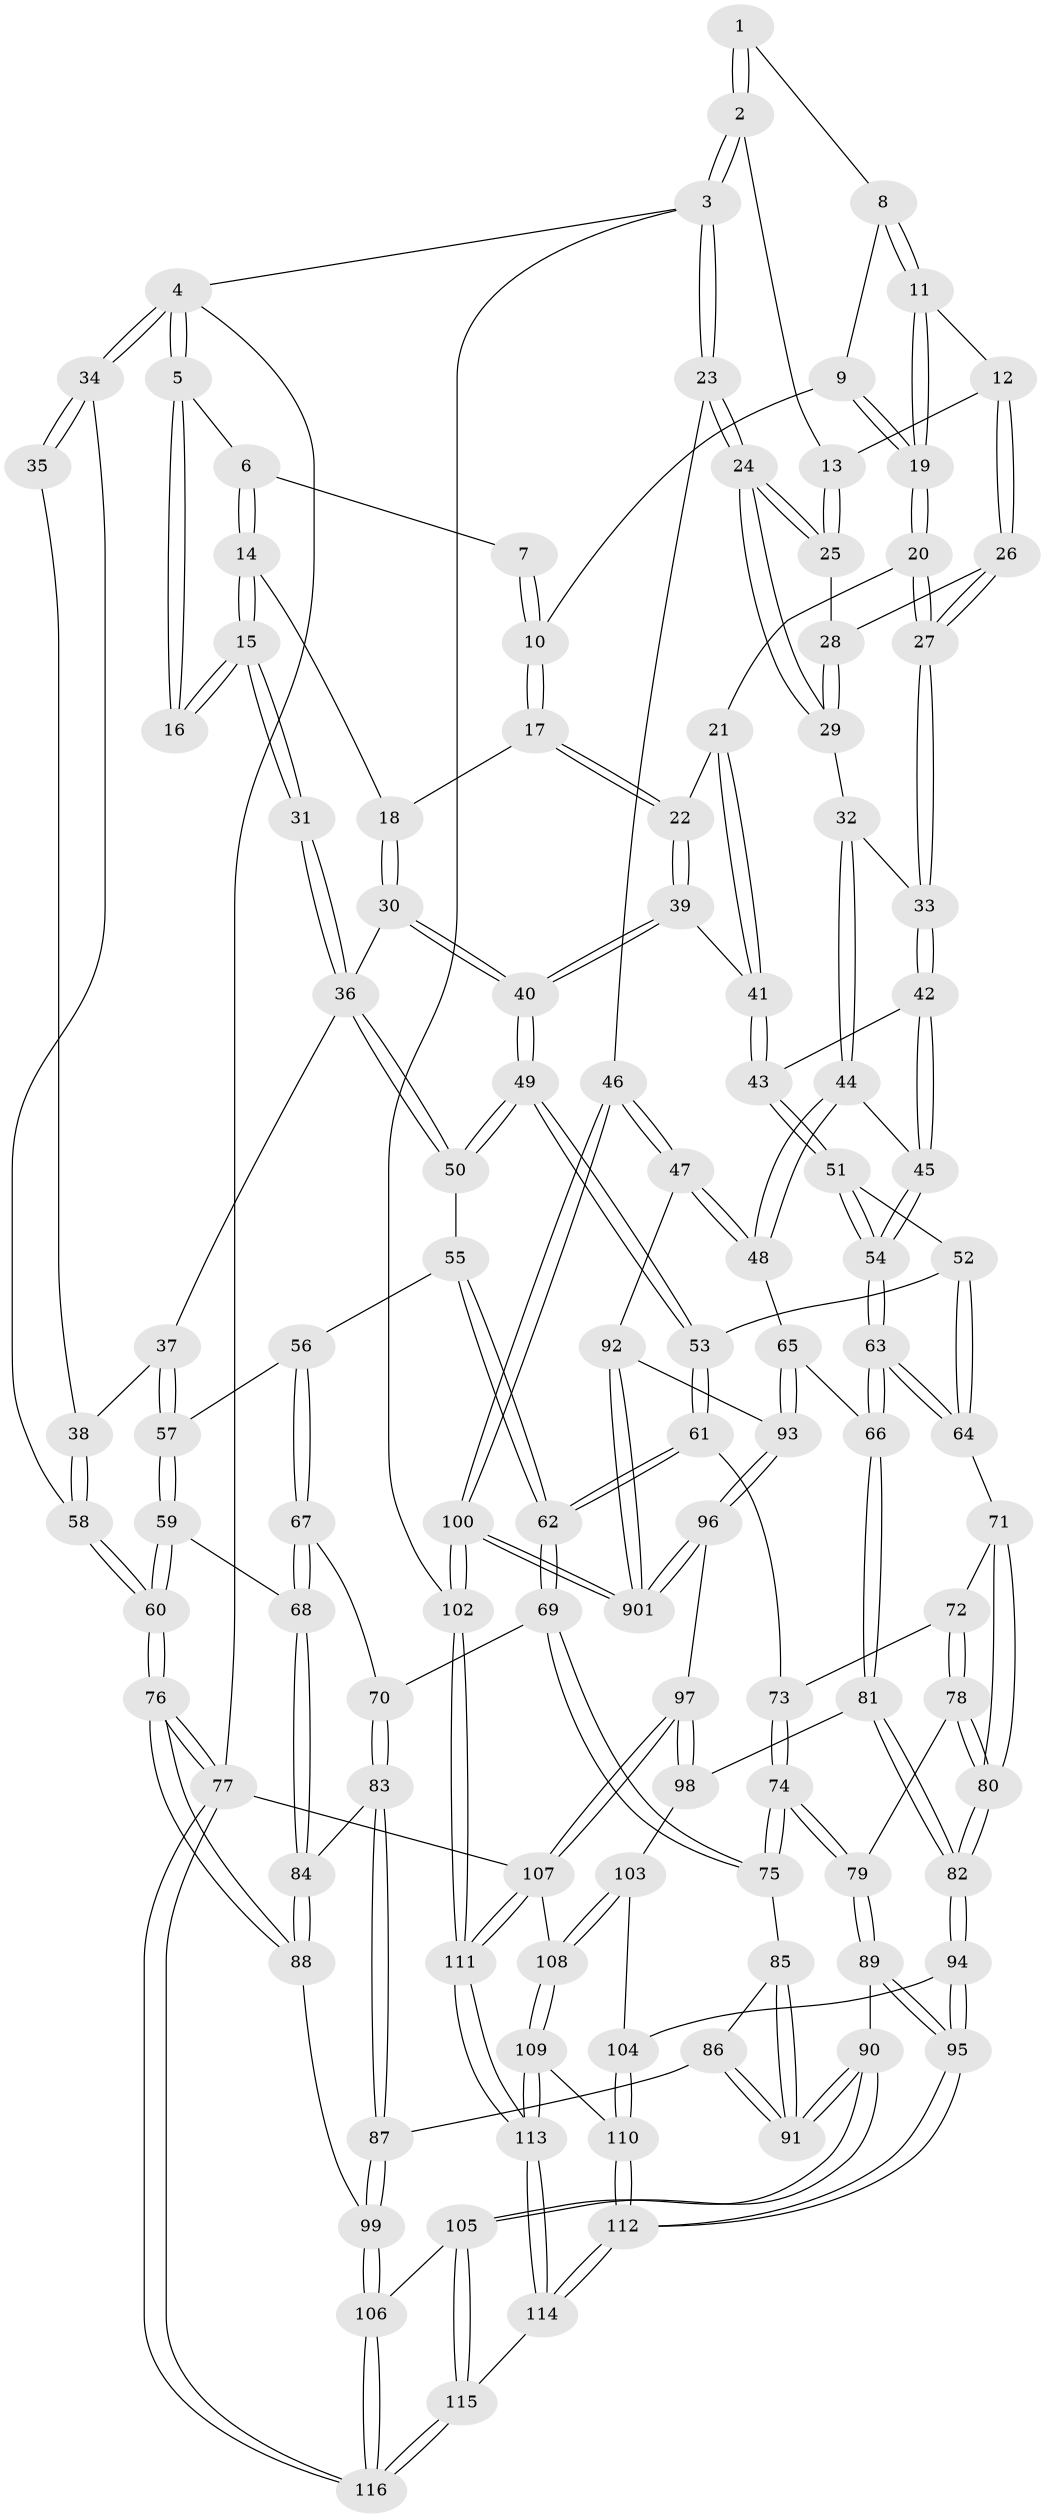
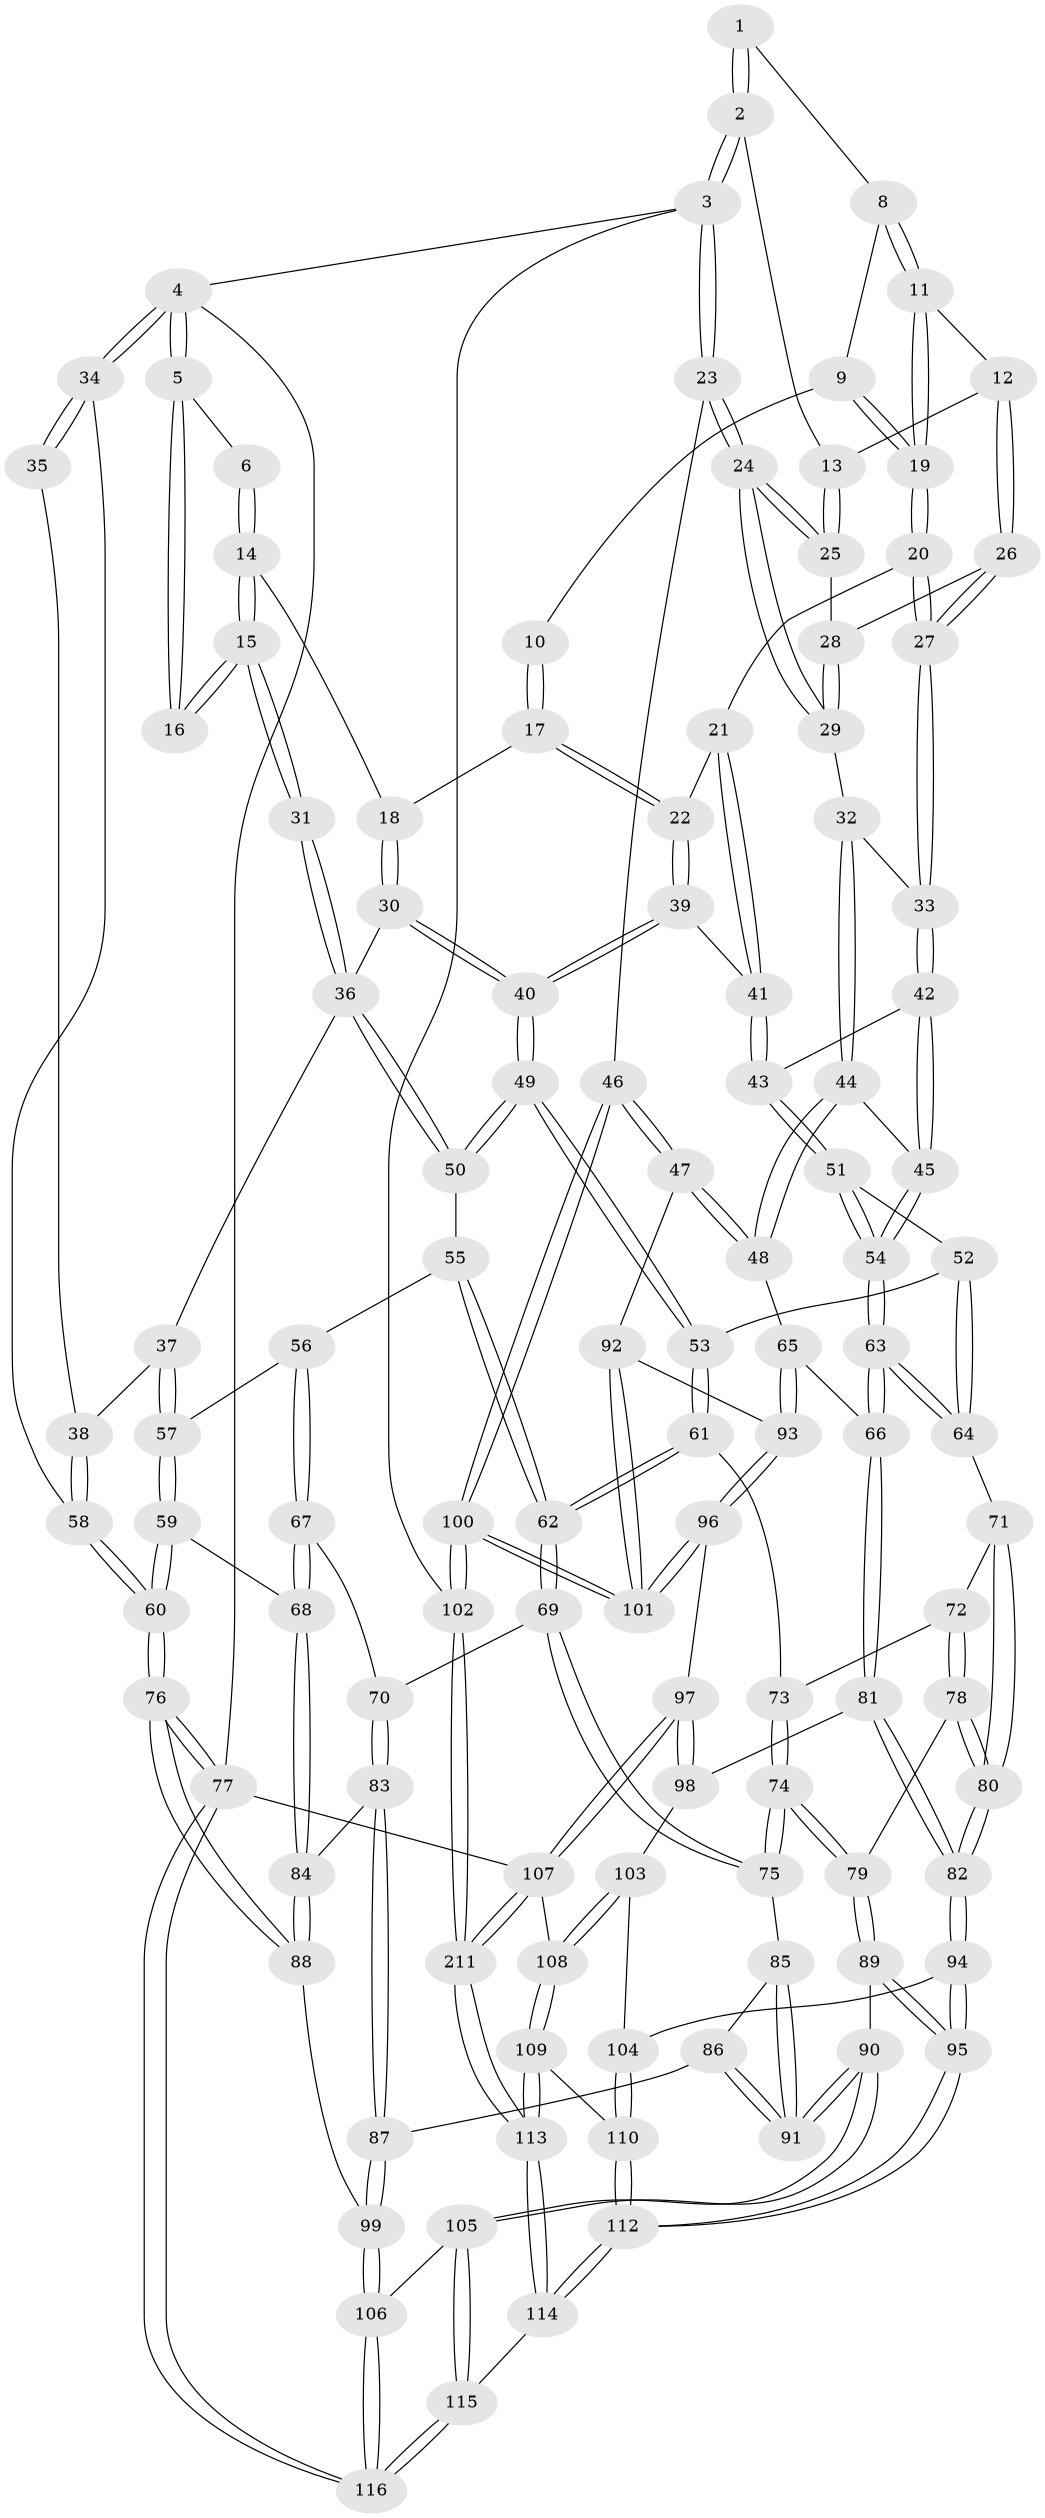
node "7": removed
node "901": label "901" -> "101"
node "111": label "111" -> "211"
